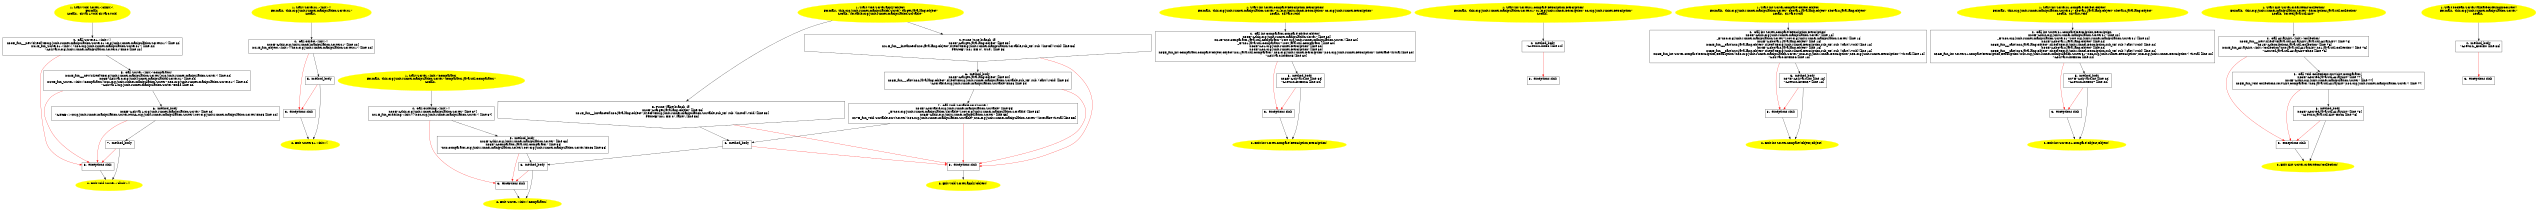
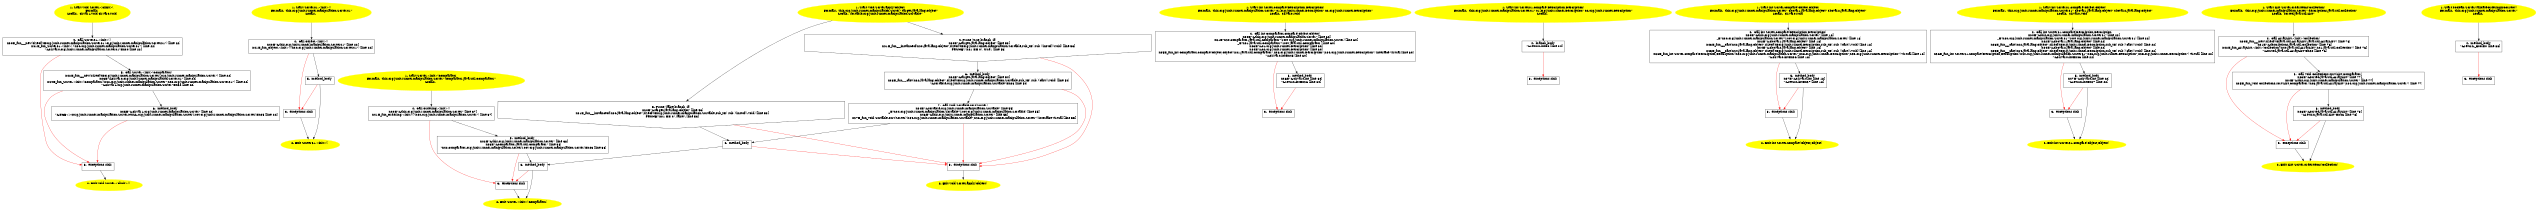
node "4:  method_body *&return:int=0 [line 24]": label "4:  method_body *&return:int=0 [line 24]" -> "4:  branch_body *&return:int=0 [line 24]"
node "7:  method_body": removed
node "2: Exit int Sorter.compare(Description,Description)": removed
